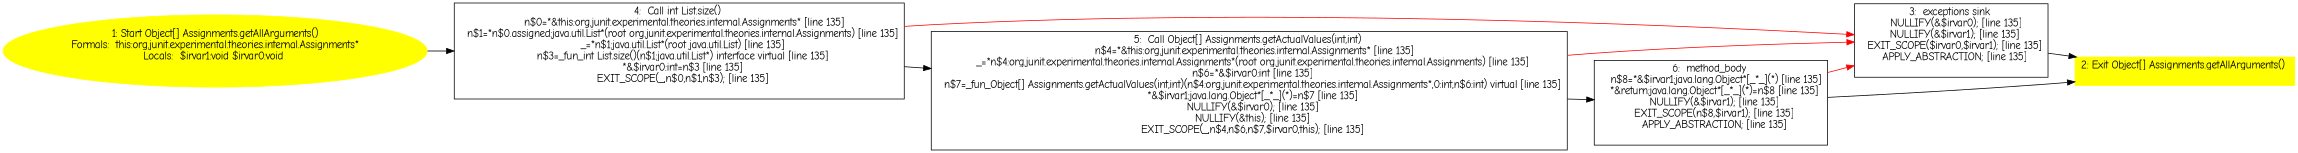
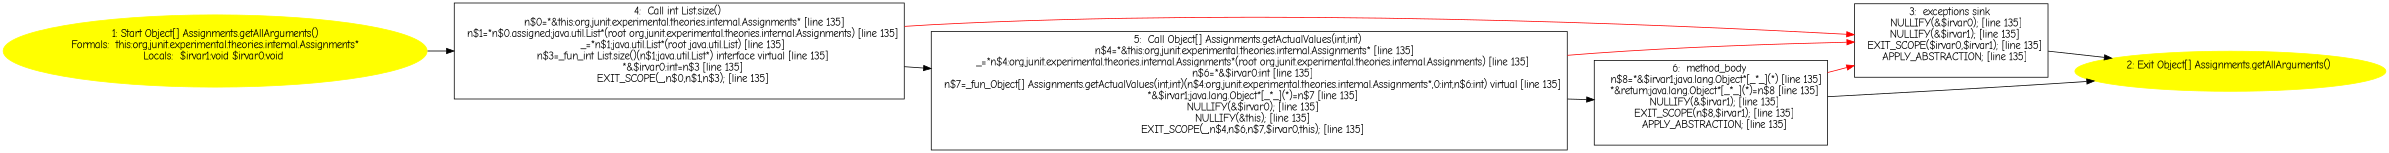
node "2: Exit Object[] Assignments.getAllArguments()": shape box -> ellipse
